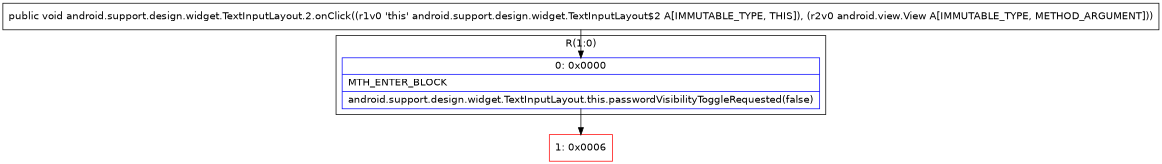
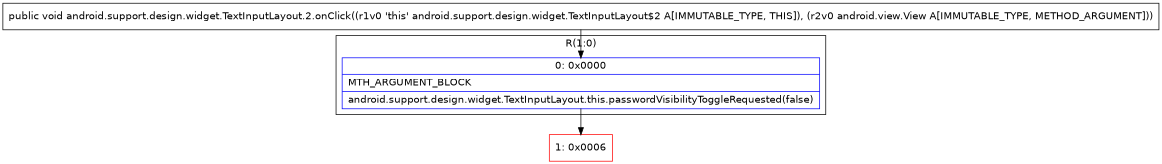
node "0: 0x0000": text "MTH_ENTER_BLOCK" -> "MTH_ARGUMENT_BLOCK"
